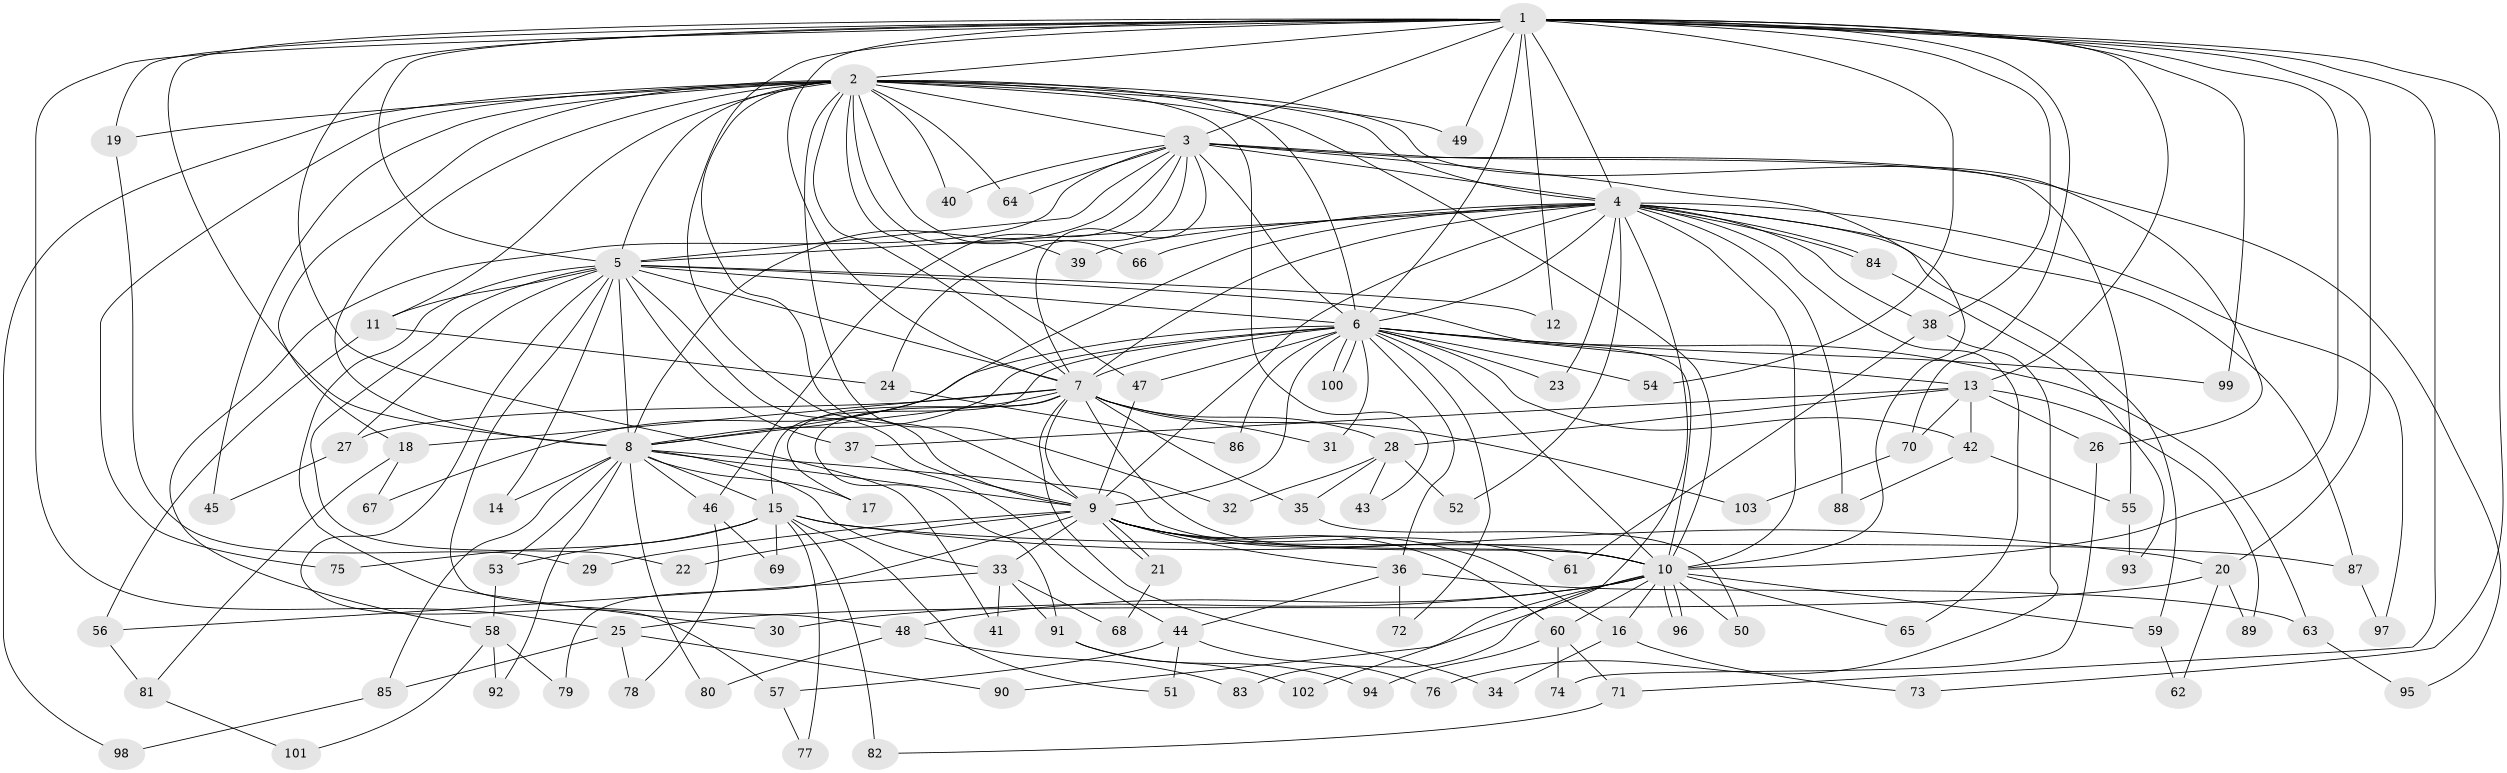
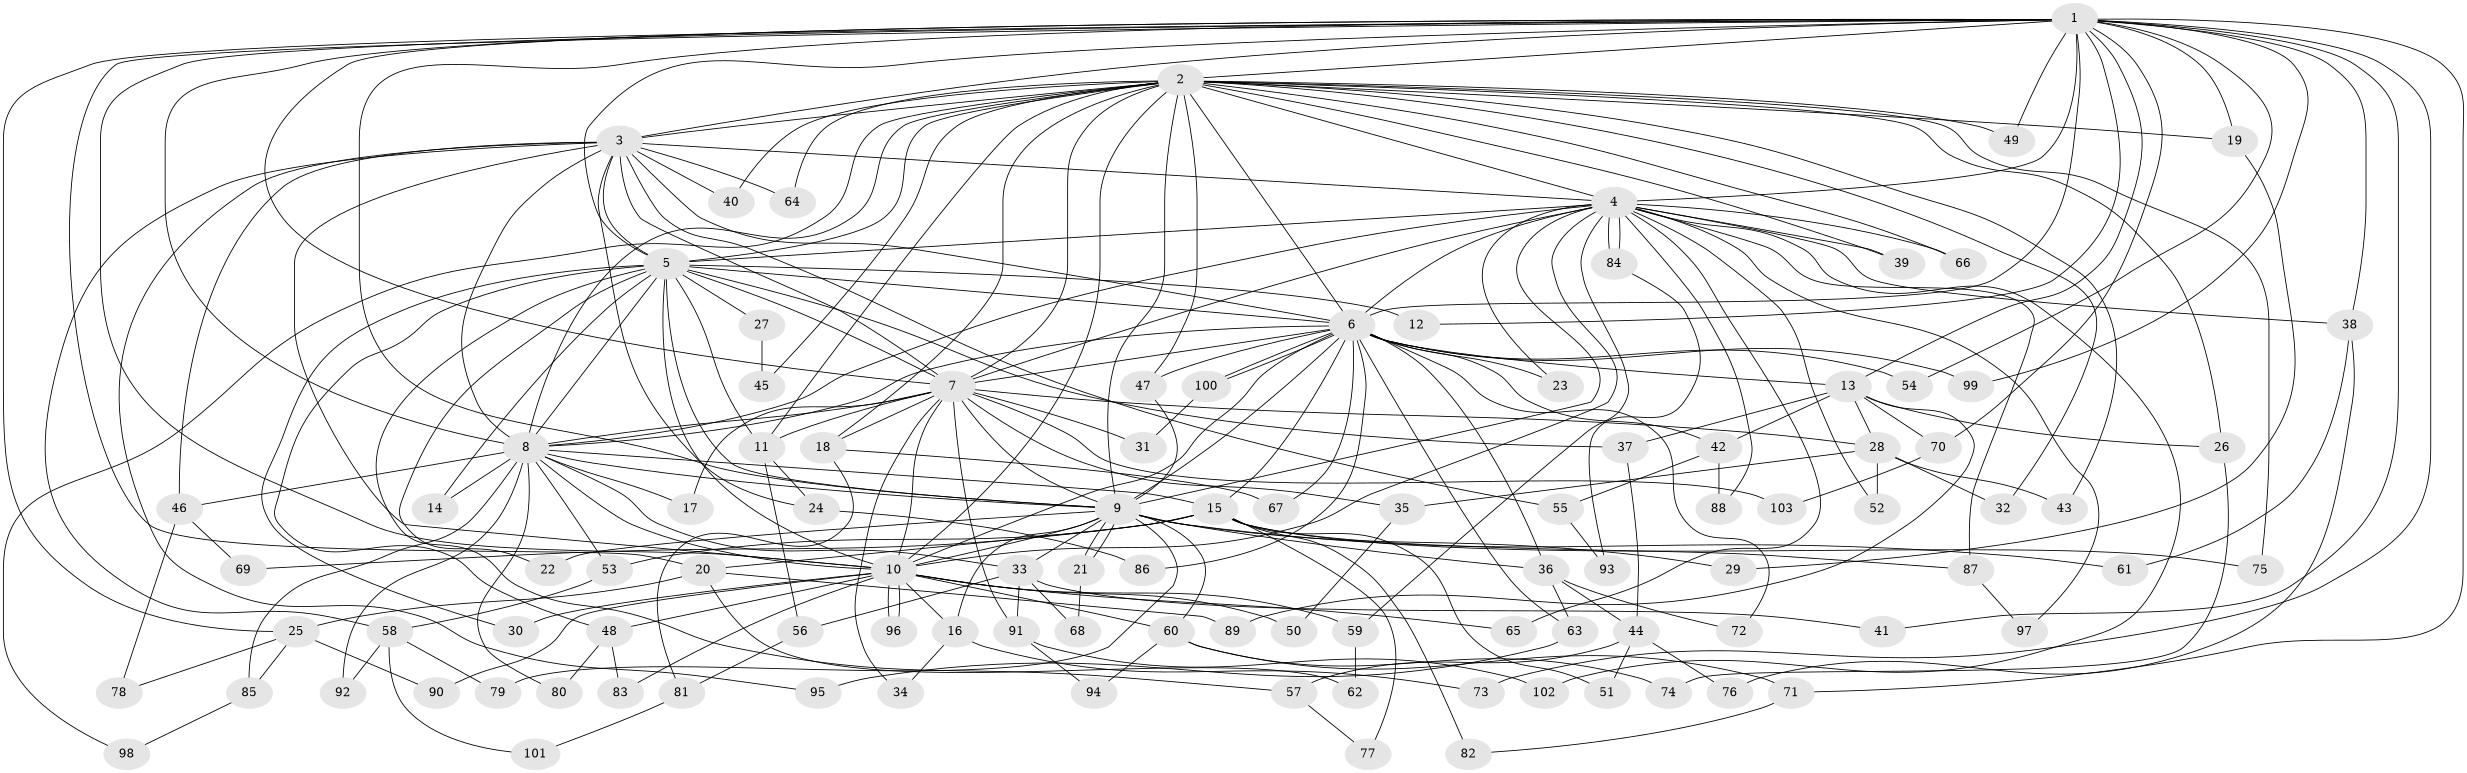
edge "6" -- "31": now "100" -- "31"
edge "7" -- "27": now "7" -- "11"
